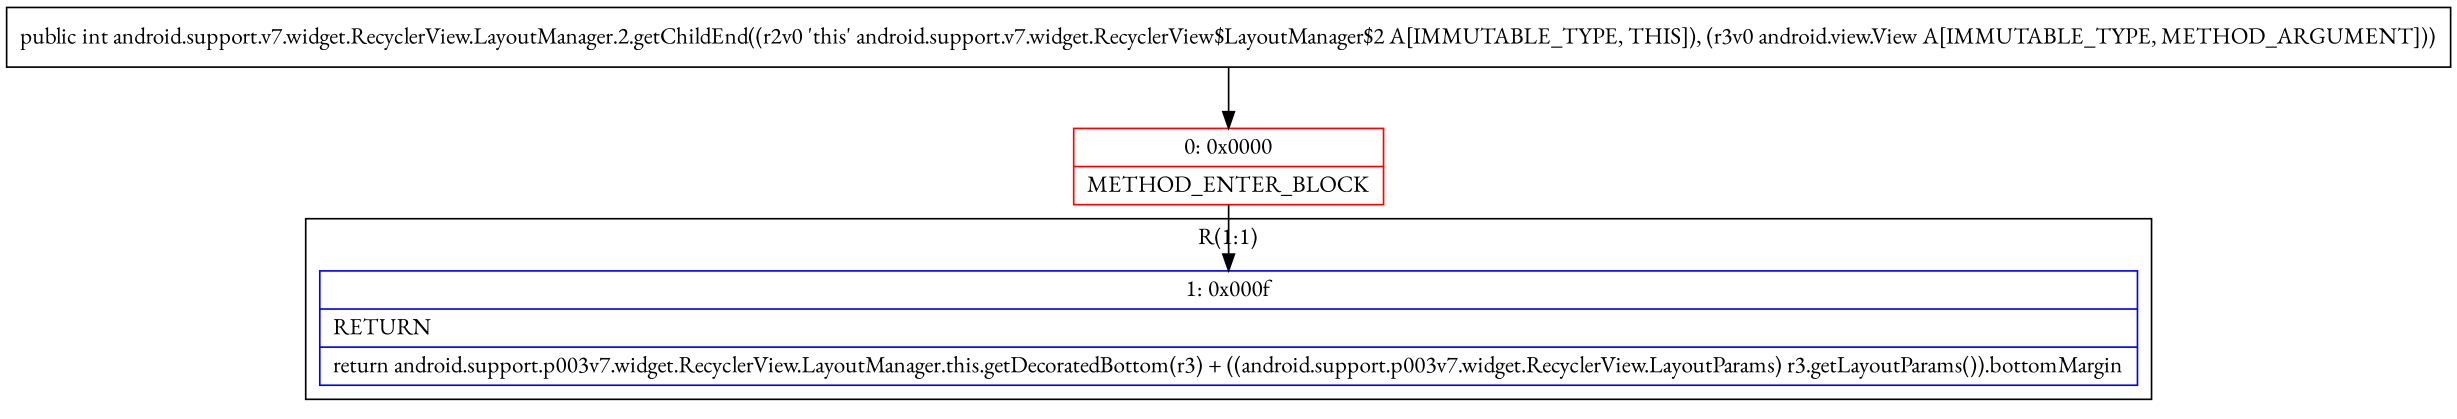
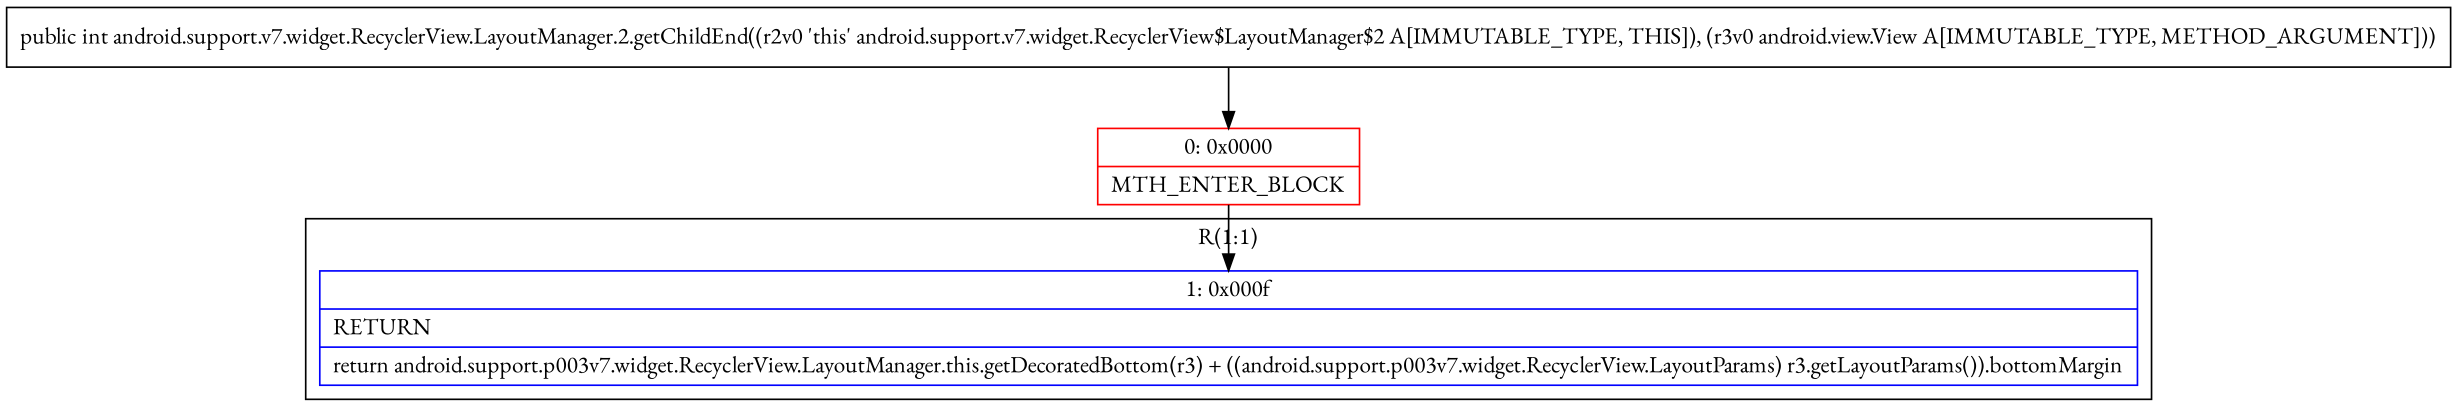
node "0: 0x0000": text "METHOD_ENTER_BLOCK" -> "MTH_ENTER_BLOCK"
